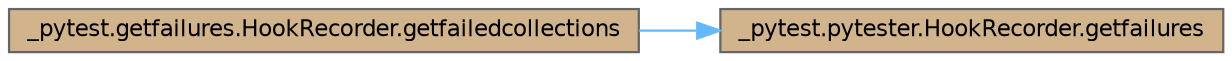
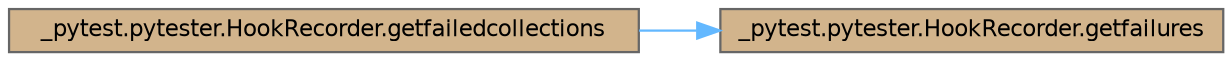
node "_pytest.getfailures.HookRecorder.getfailedcollections": label "_pytest.getfailures.HookRecorder.getfailedcollections" -> "_pytest.pytester.HookRecorder.getfailedcollections"
